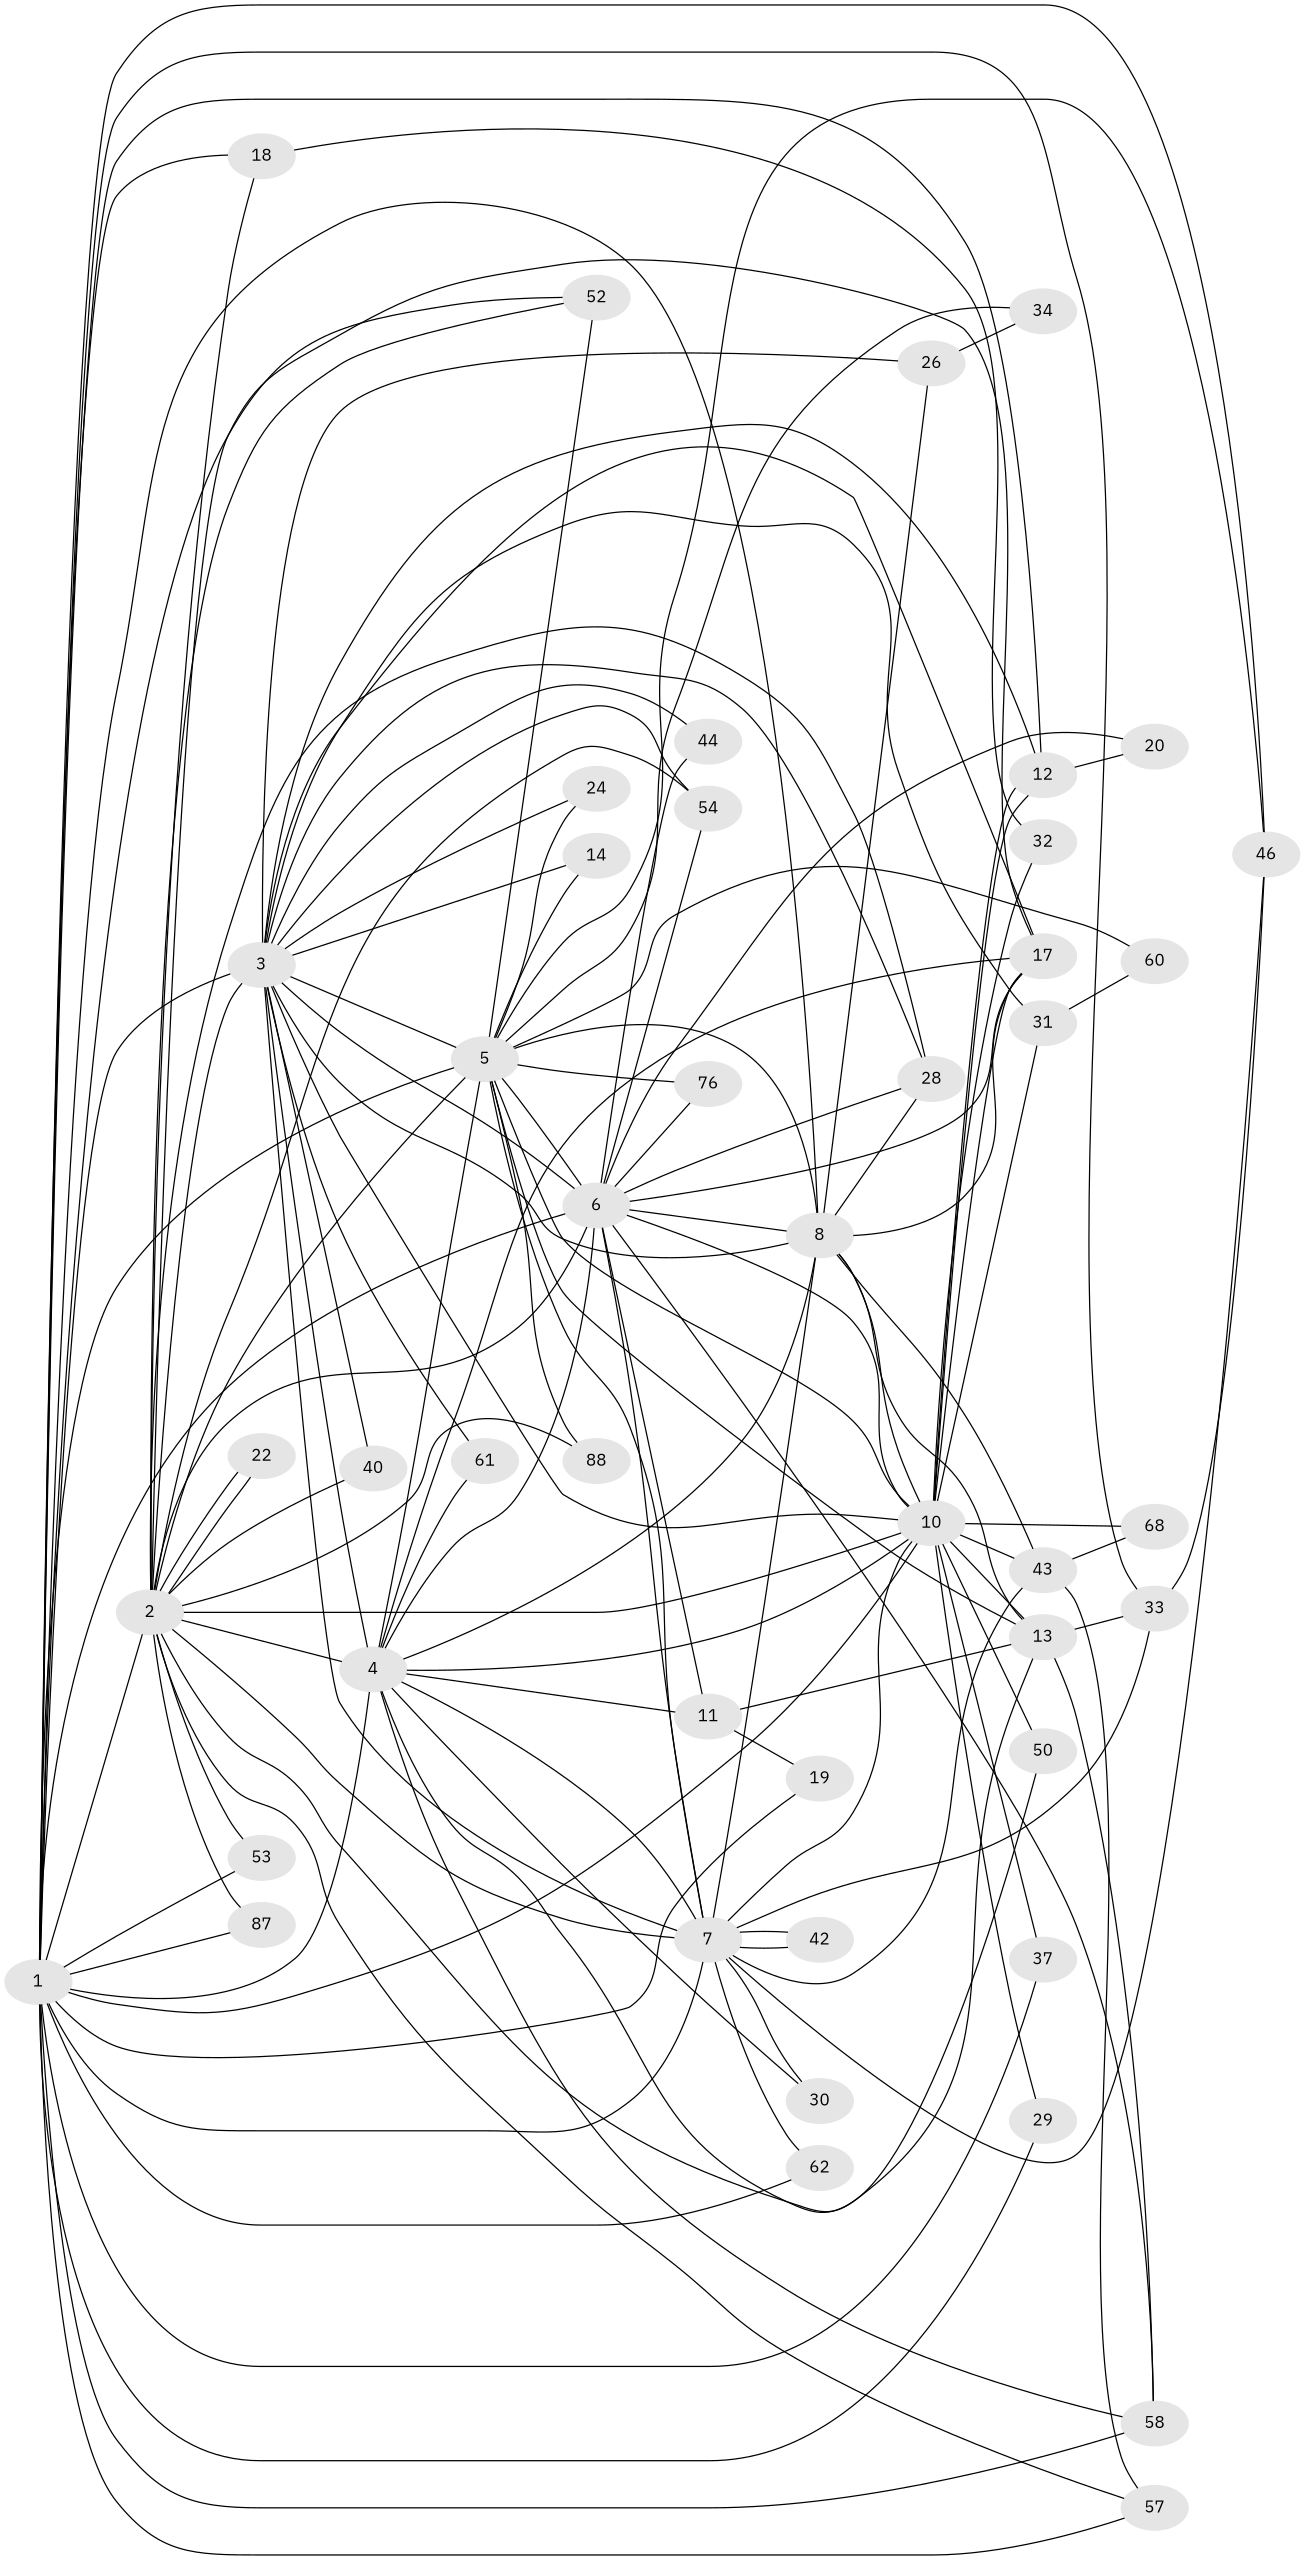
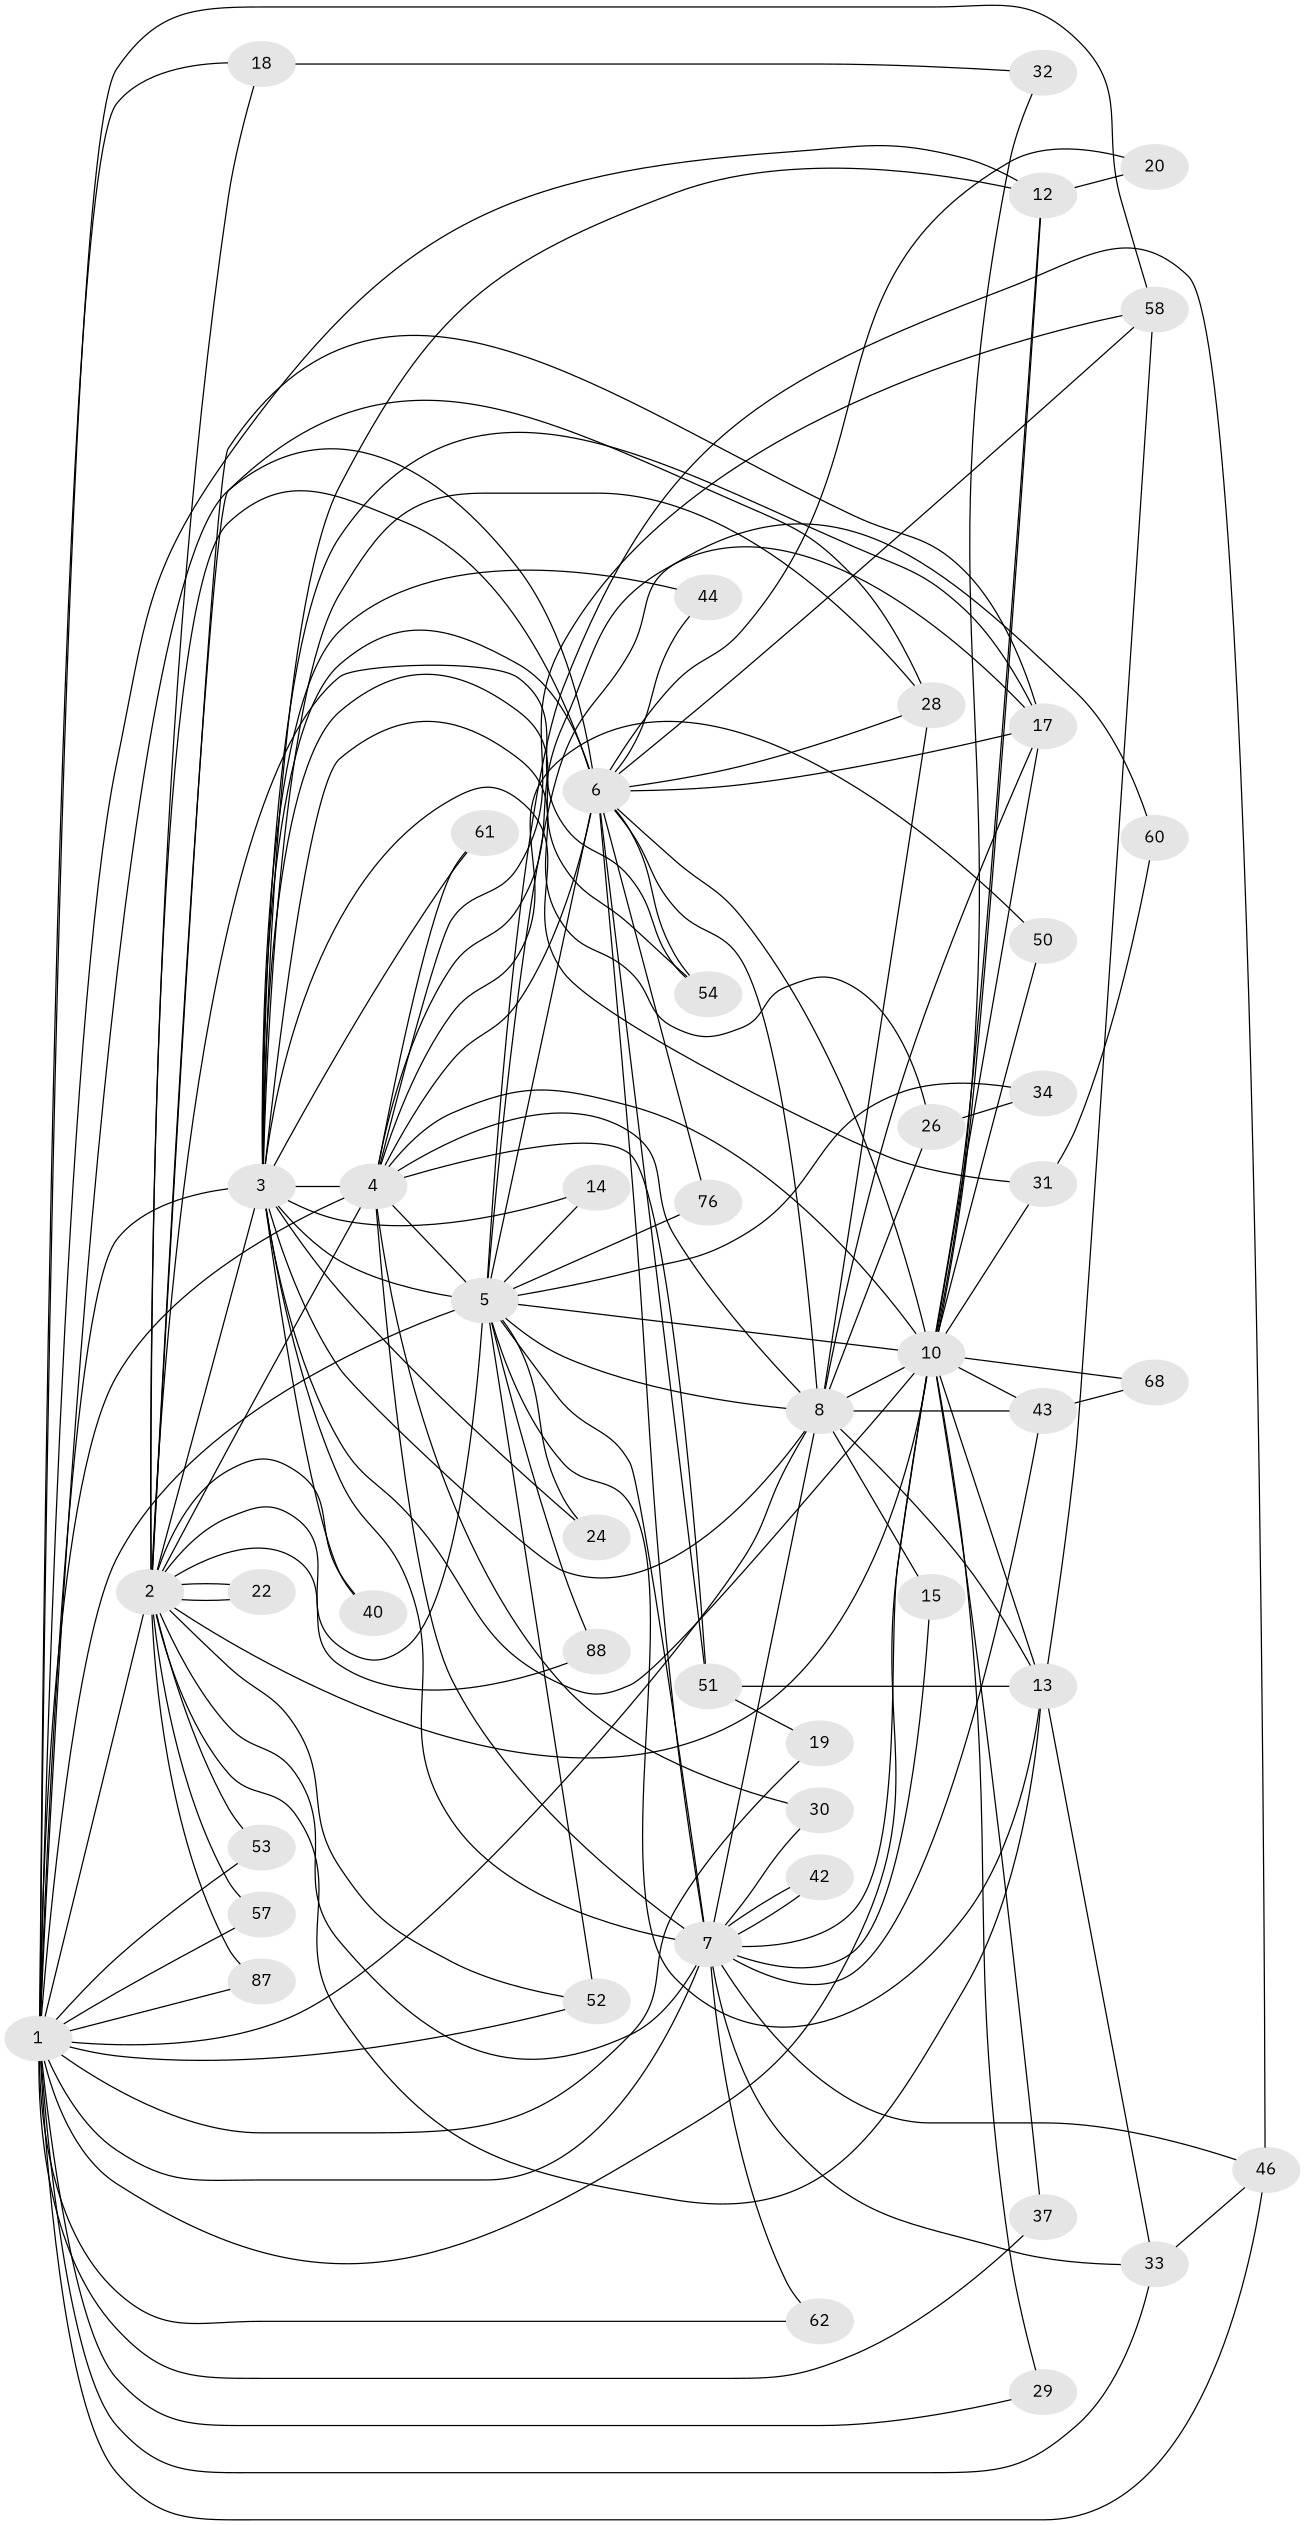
node "15": added
node "11": label "11" -> "51"
edge "43" -- "57": removed
